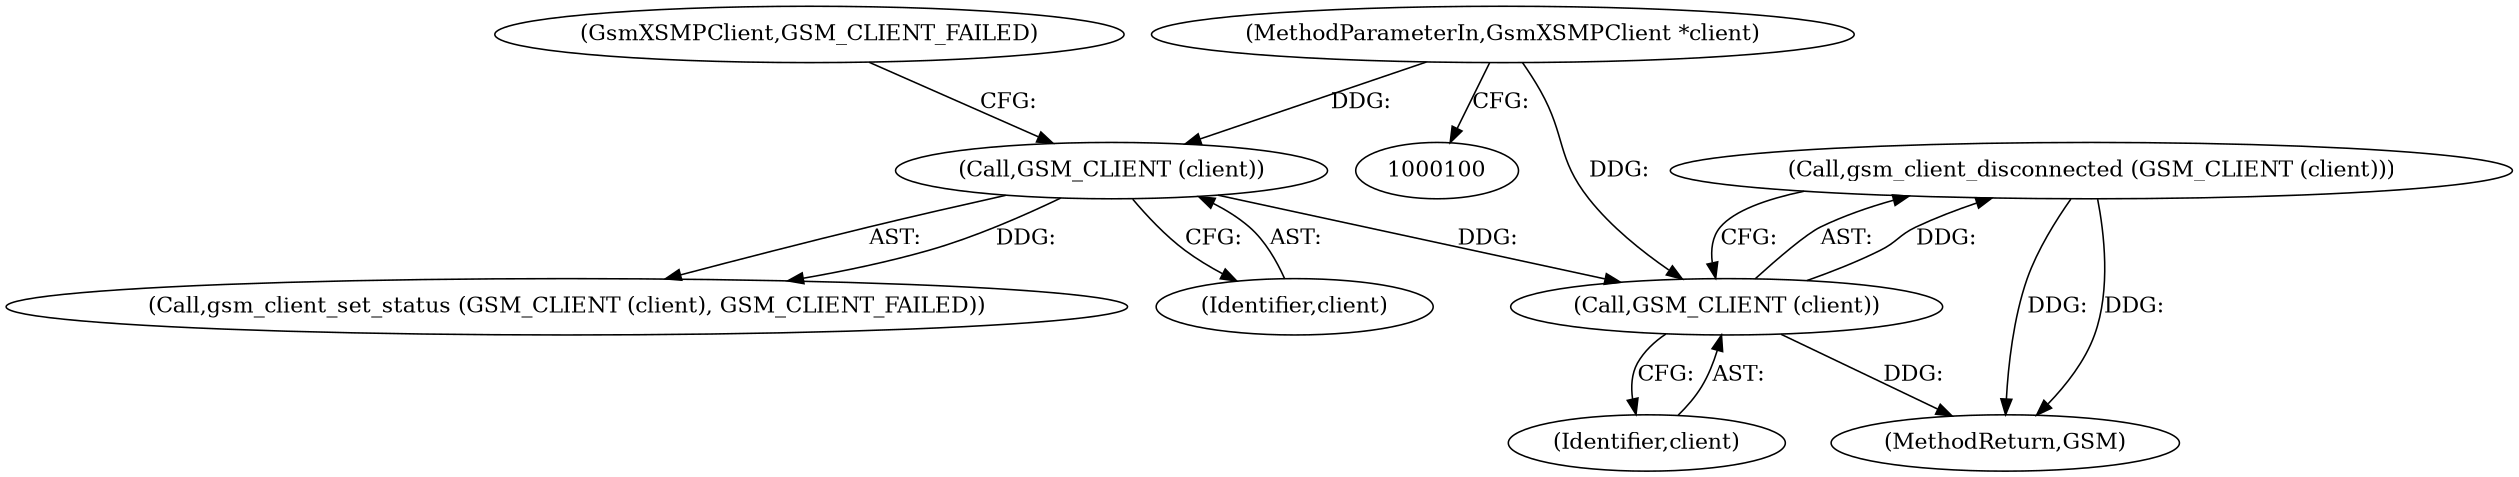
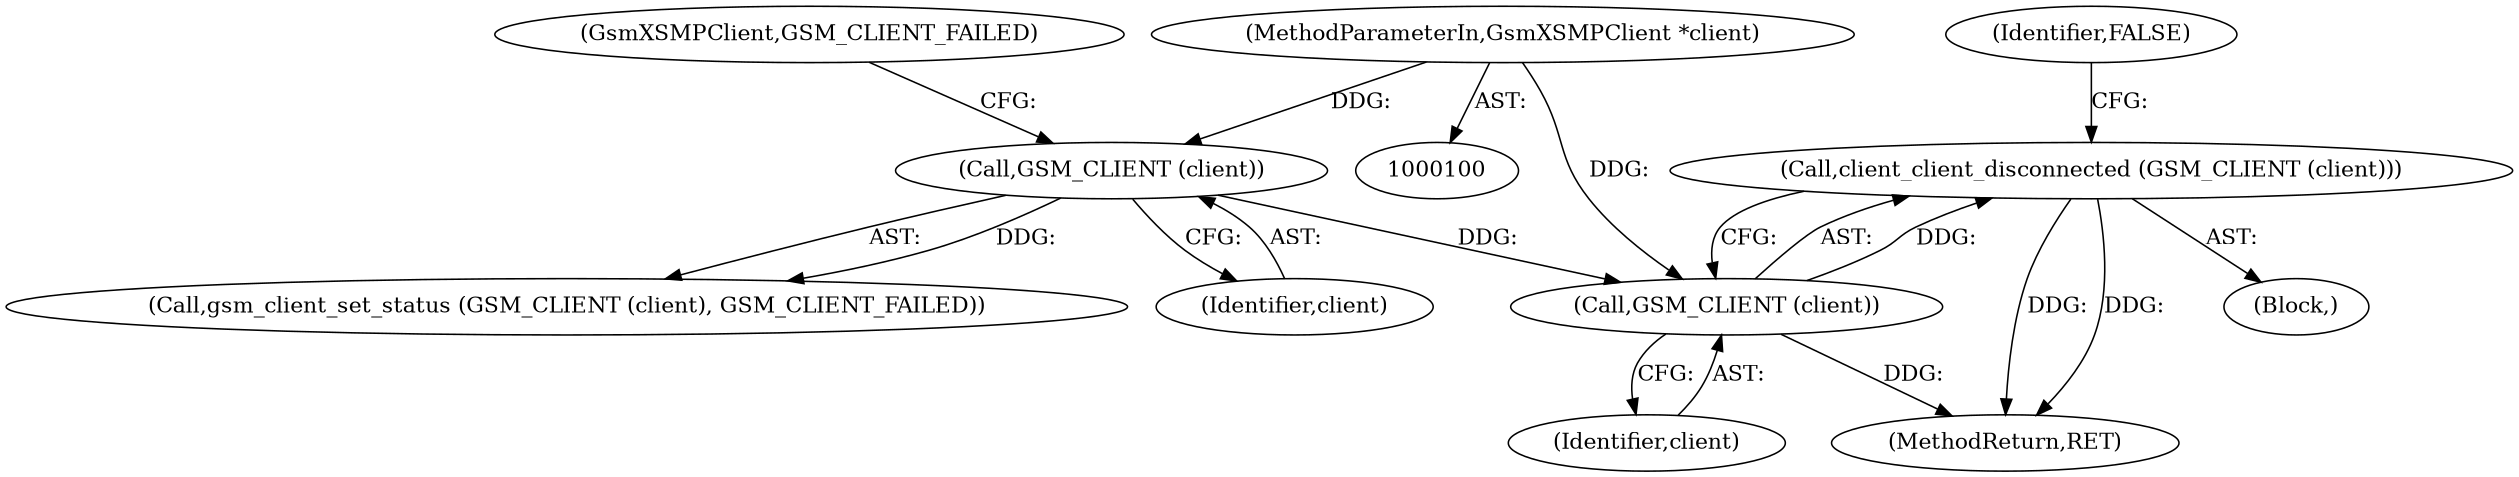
node "(Identifier,FALSE)": added
edge "(MethodParameterIn,GsmXSMPClient *client)" -> "1000100": label "CFG: " -> "AST: "
node "(Call,gsm_client_disconnected (GSM_CLIENT (client)))": label "(Call,gsm_client_disconnected (GSM_CLIENT (client)))" -> "(Call,client_client_disconnected (GSM_CLIENT (client)))"
node "(Block,)": added
node "(MethodReturn,GSM)": label "(MethodReturn,GSM)" -> "(MethodReturn,RET)"
